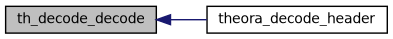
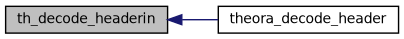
node "th_decode_decode": label "th_decode_decode" -> "th_decode_headerin"
